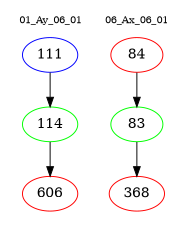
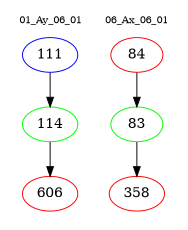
node "368": label "368" -> "358"
